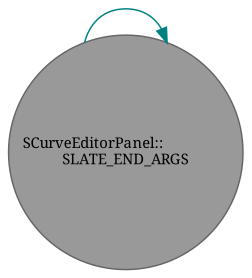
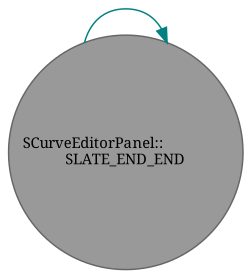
node "SCurveEditorPanel:: SLATE_END_ARGS": label "SCurveEditorPanel:: SLATE_END_ARGS" -> "SCurveEditorPanel:: SLATE_END_END"
